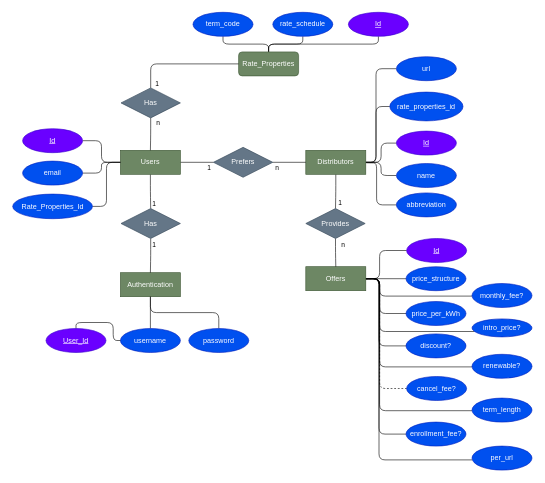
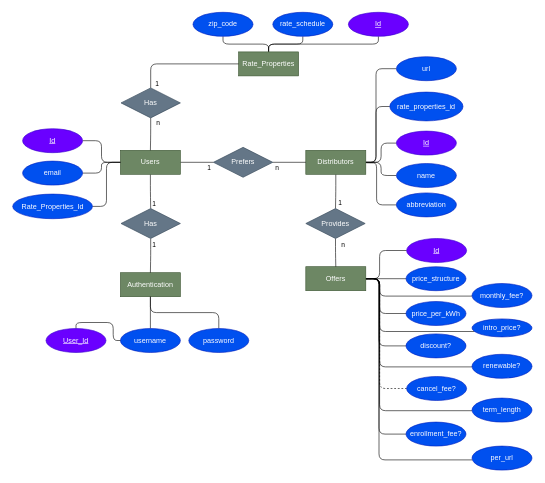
node "term_code": label "term_code" -> "zip_code"
node "Rate_Properties": shape rounded rectangle -> rectangle
